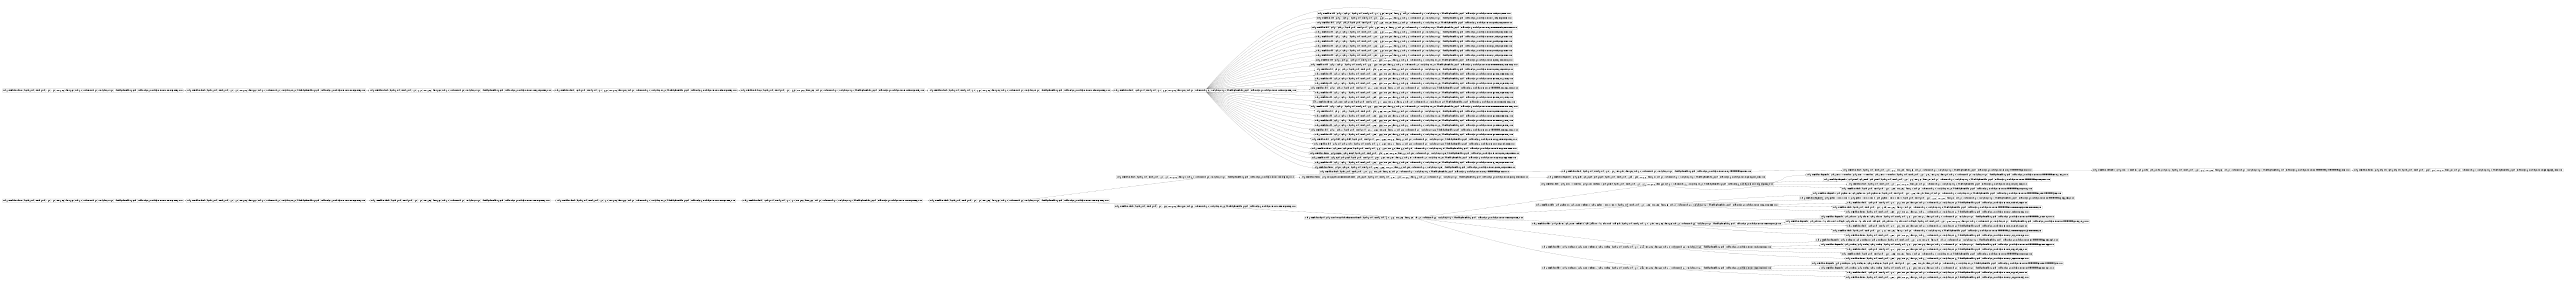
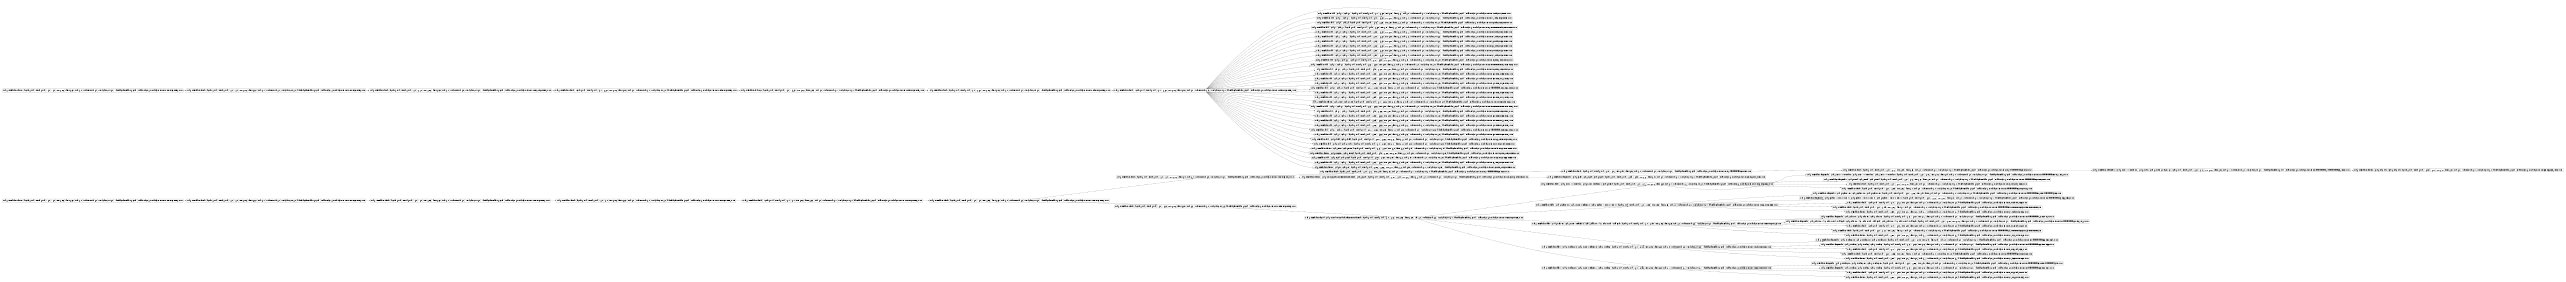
node "type = XCUIElementTypeTextField": text "enabled = true" -> "label = true"
